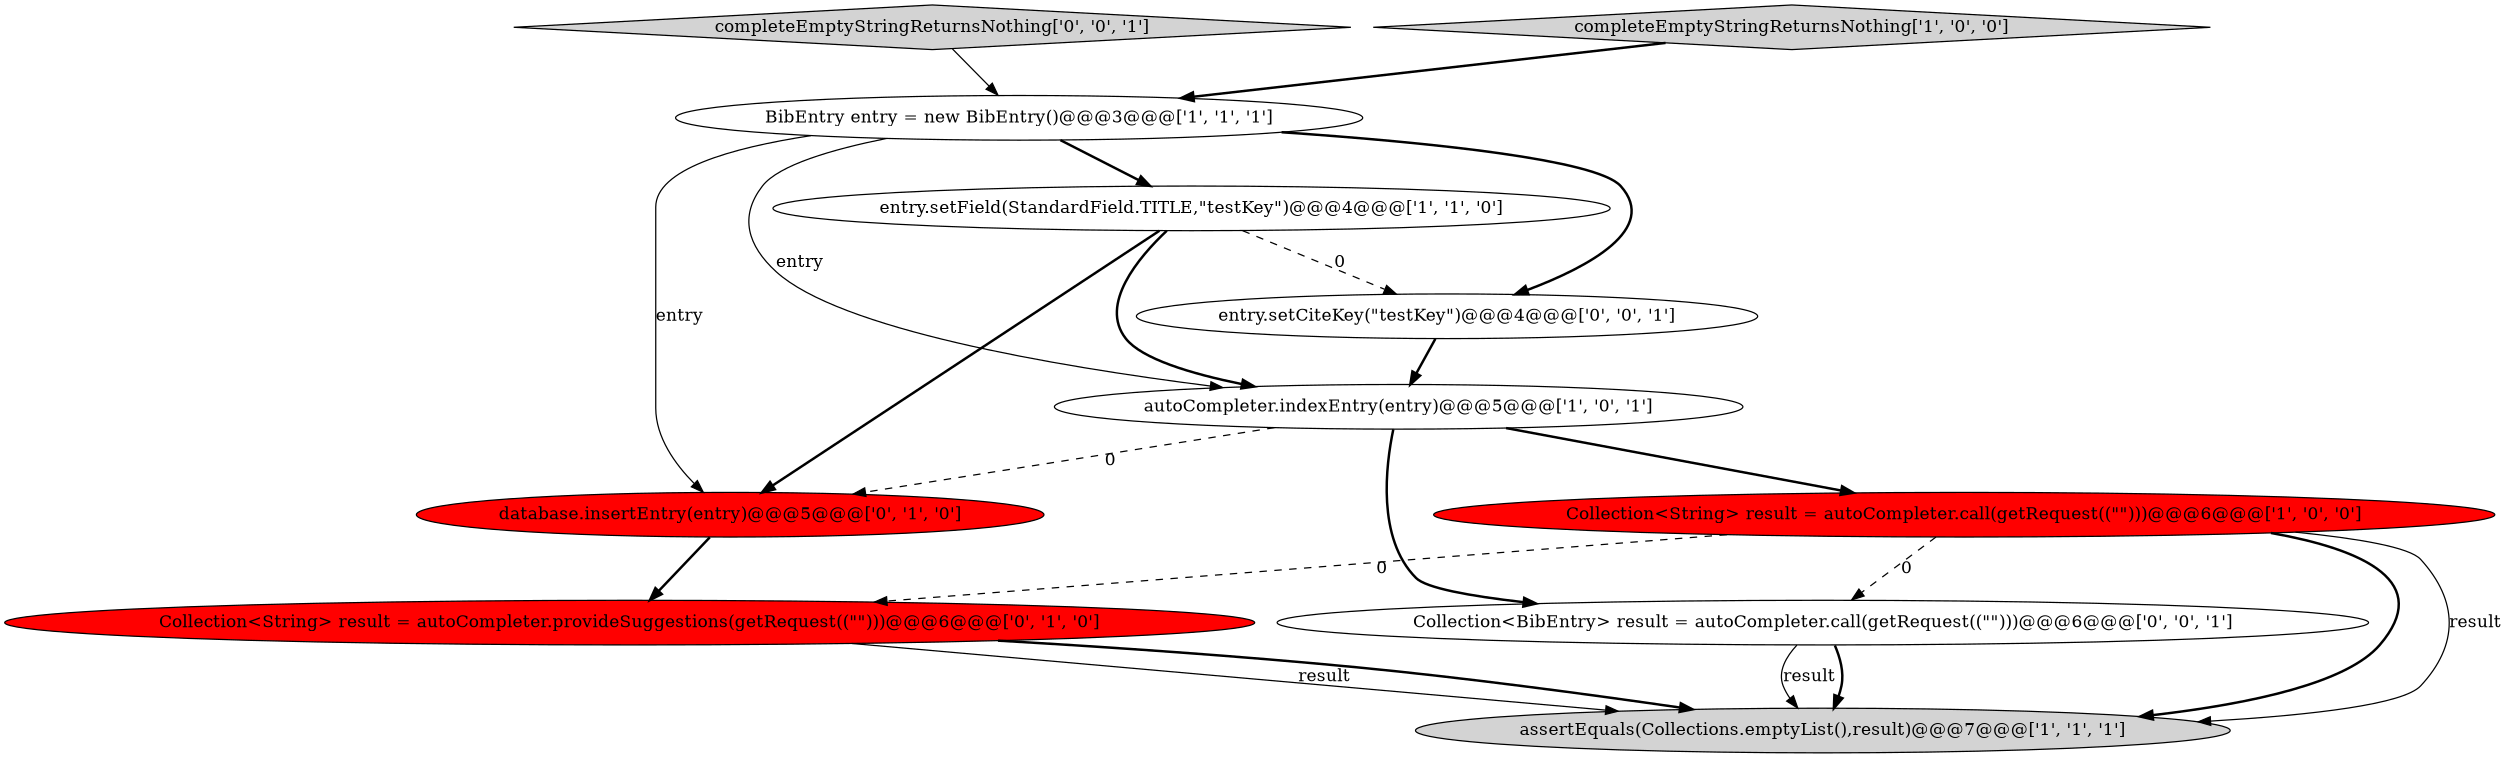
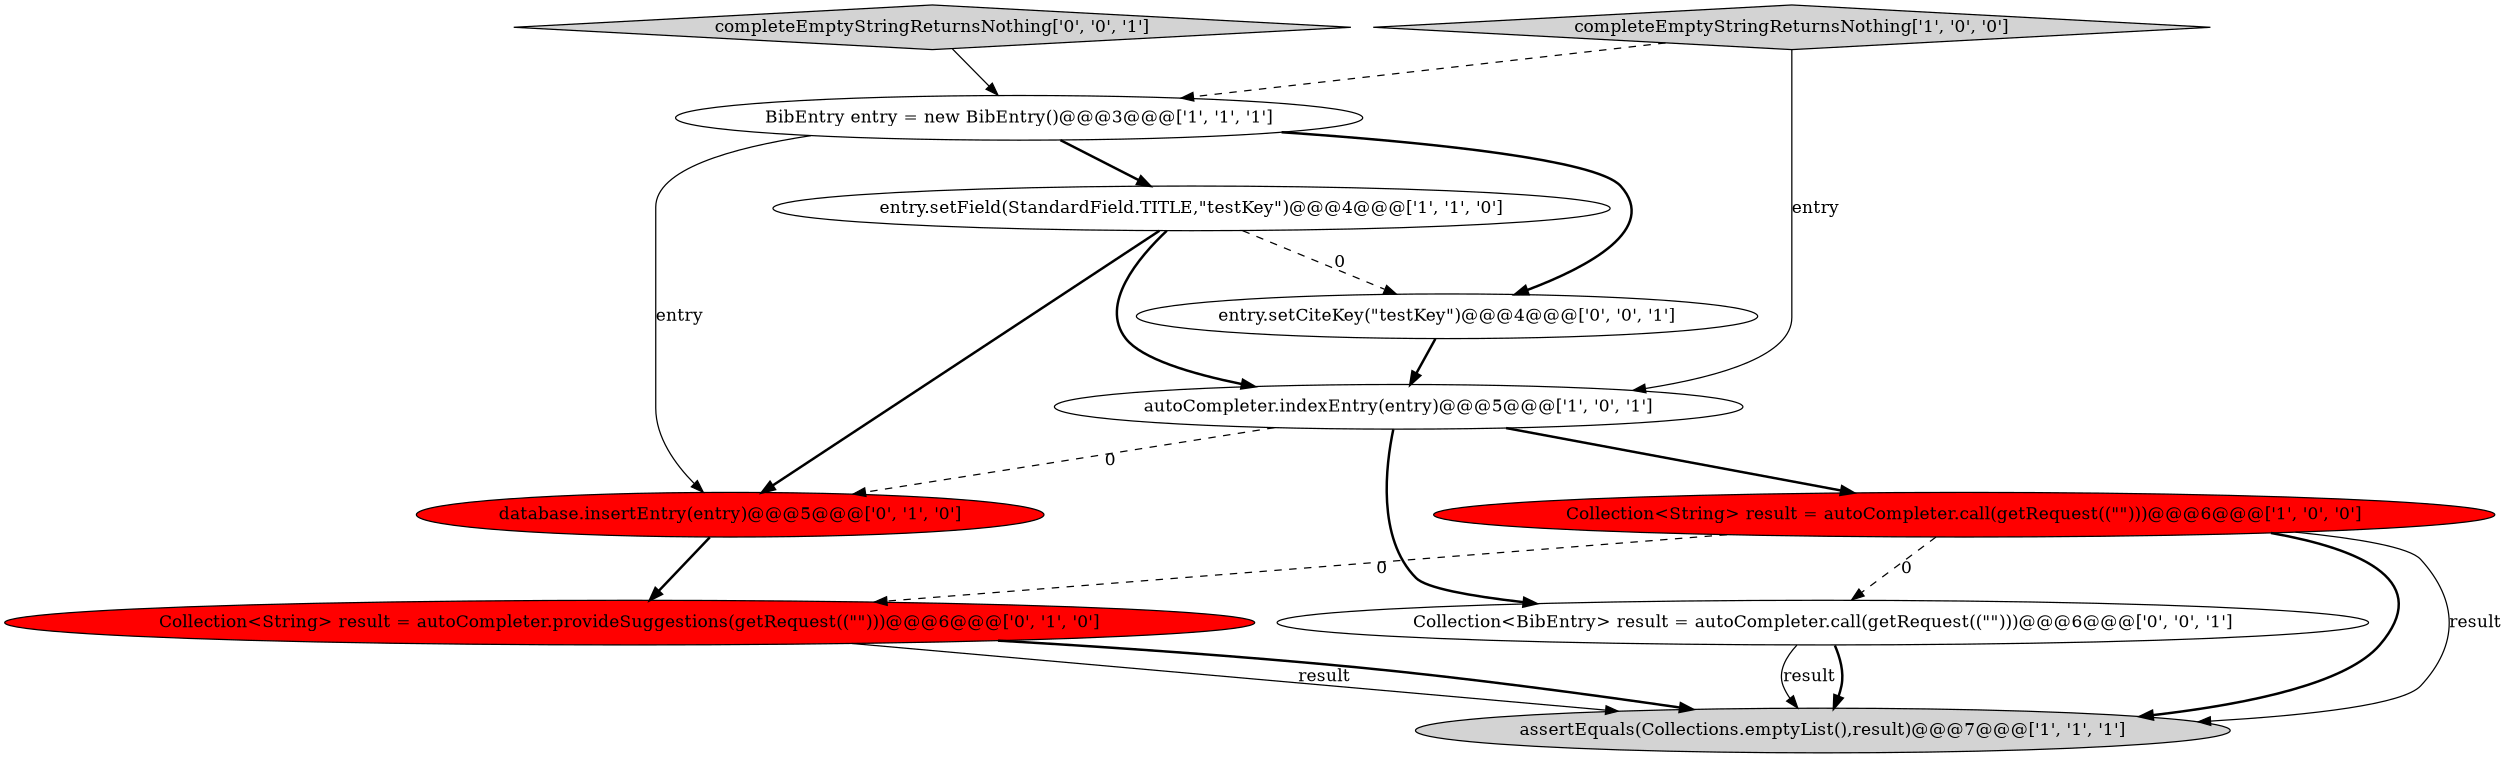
edge "completeEmptyStringReturnsNothing['1', '0', '0']" -> "BibEntry entry = new BibEntry()@@@3@@@['1', '1', '1']": style bold -> dashed
edge "BibEntry entry = new BibEntry()@@@3@@@['1', '1', '1']" -> "autoCompleter.indexEntry(entry)@@@5@@@['1', '0', '1']": now "completeEmptyStringReturnsNothing['1', '0', '0']" -> "autoCompleter.indexEntry(entry)@@@5@@@['1', '0', '1']"
